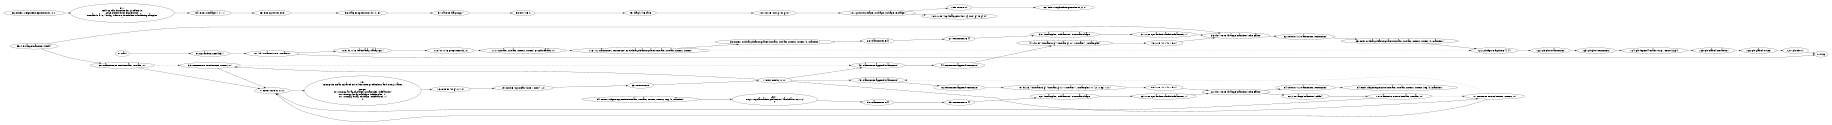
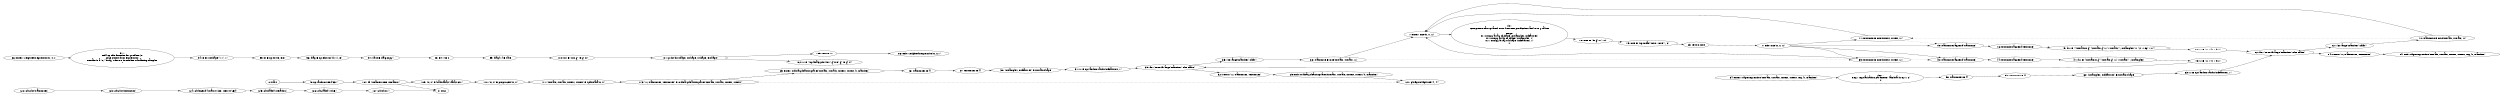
edge "35: i = range(max_iter).shift()" -> "35: for: (True if range(max_iter) else False)": reversed
edge "121: plt.figure(figsize=(4, 4))" -> "122: plt.plot(train_mses)": removed
